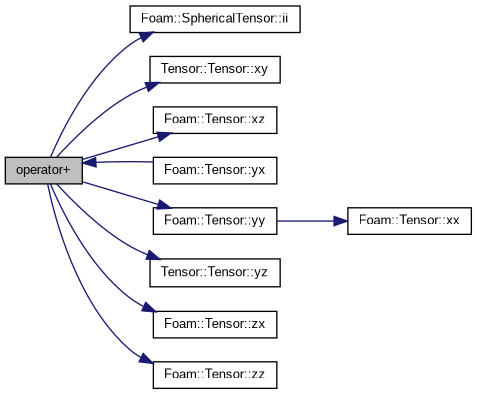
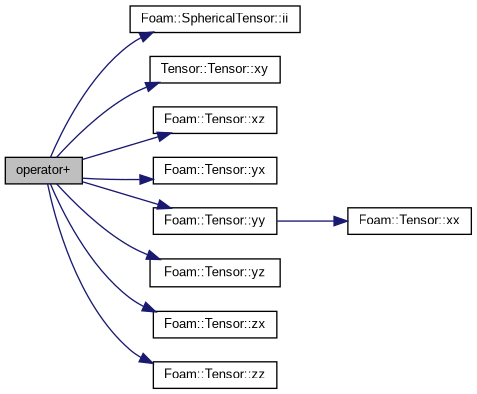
edge "Foam::Tensor::yx" -> "operator+": reversed
node "Tensor::Tensor::yz": label "Tensor::Tensor::yz" -> "Foam::Tensor::yz"
